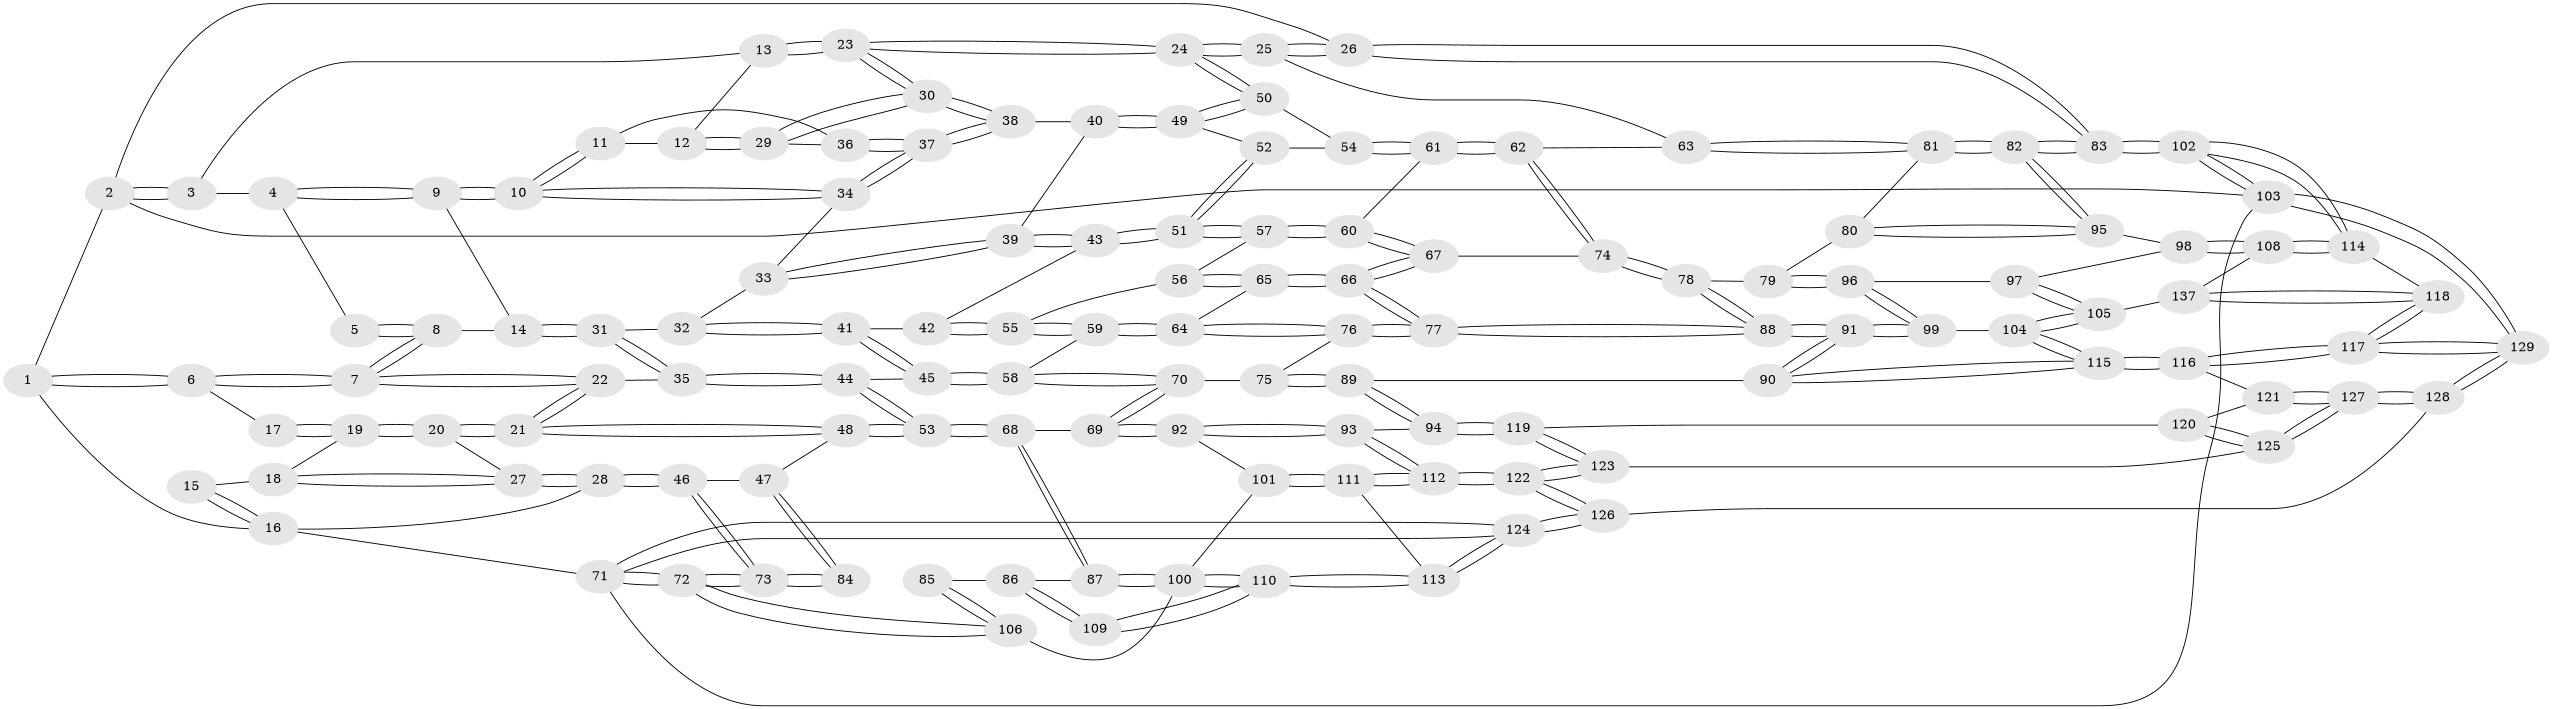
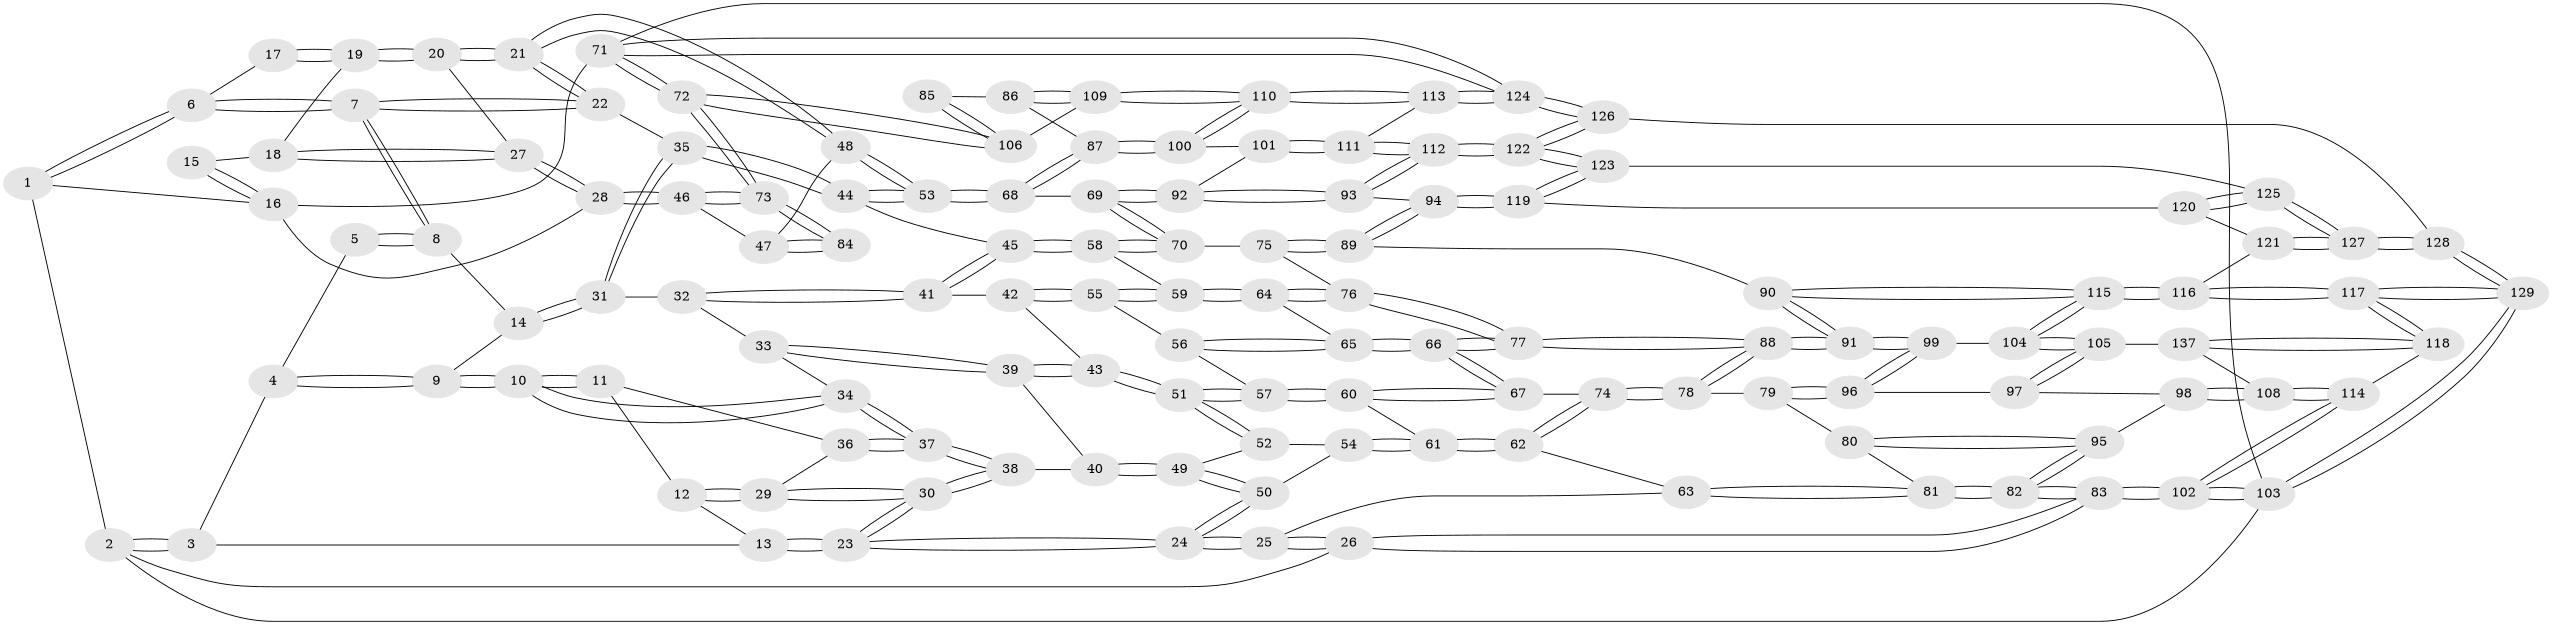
edge "100" -- "106": now "109" -- "106"
